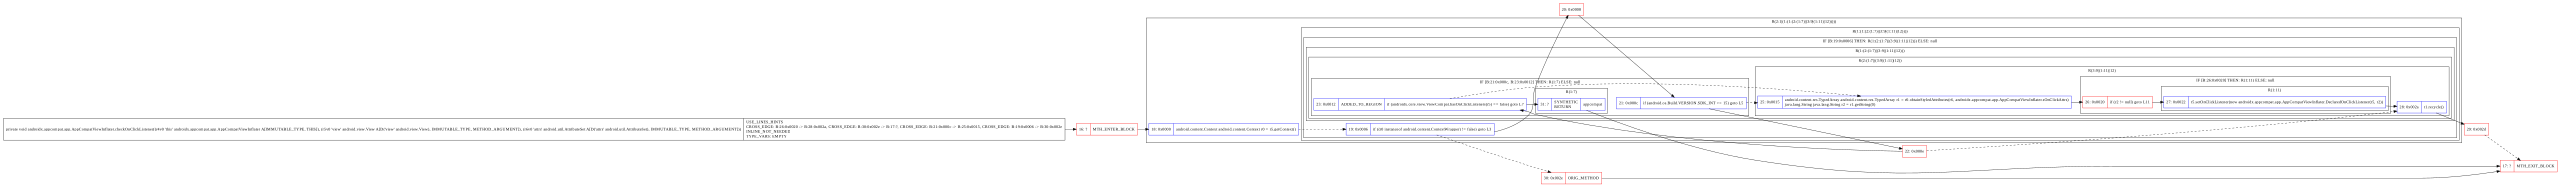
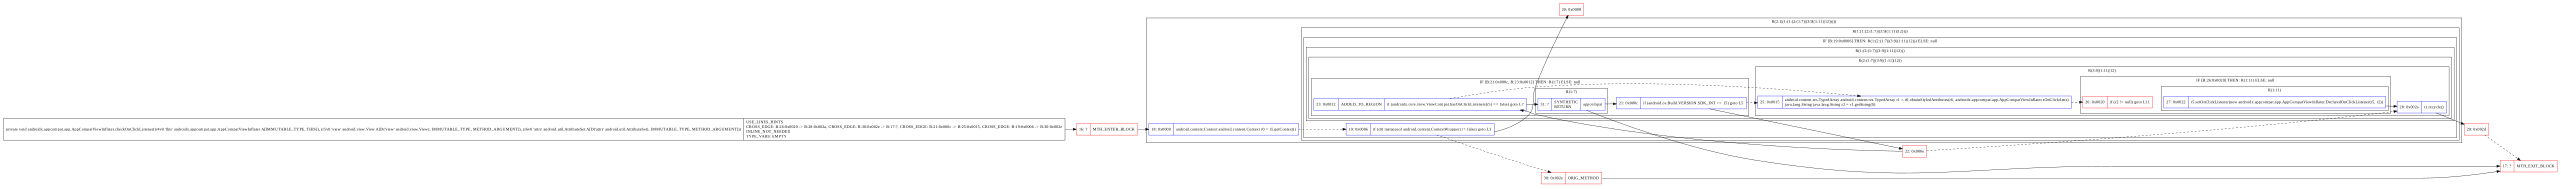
edge "20: 0x0008" -> "21: 0x000c": now "31: ?" -> "21: 0x000c"
edge "25: 0x0015" -> "26: 0x0020": style solid -> dashed
edge "26: 0x0020" -> "27: 0x0022": removed
